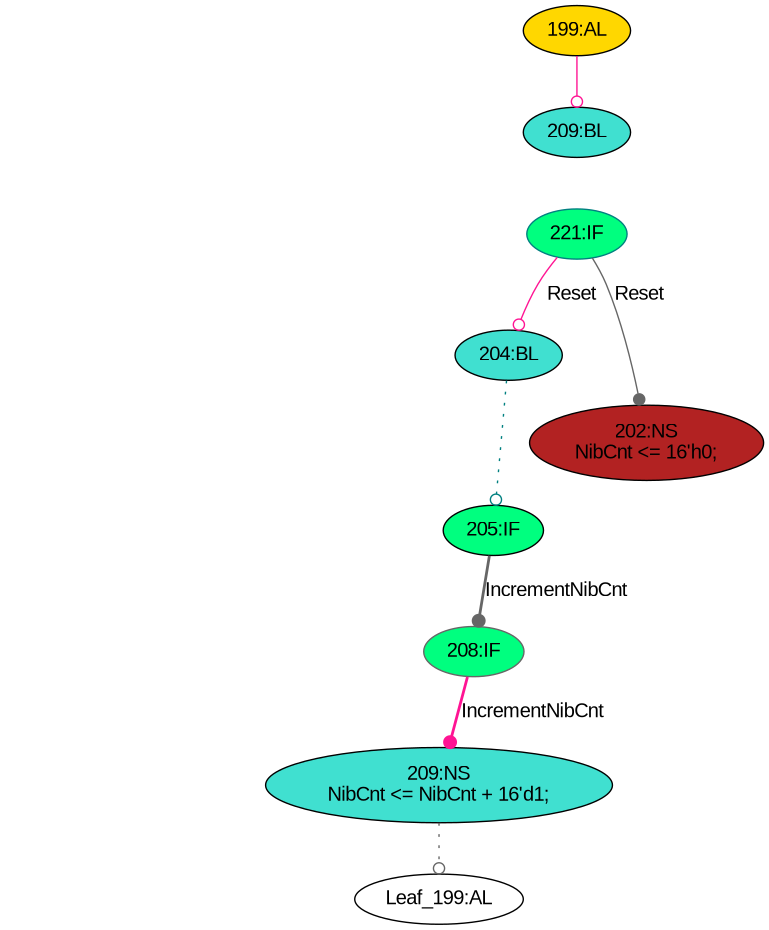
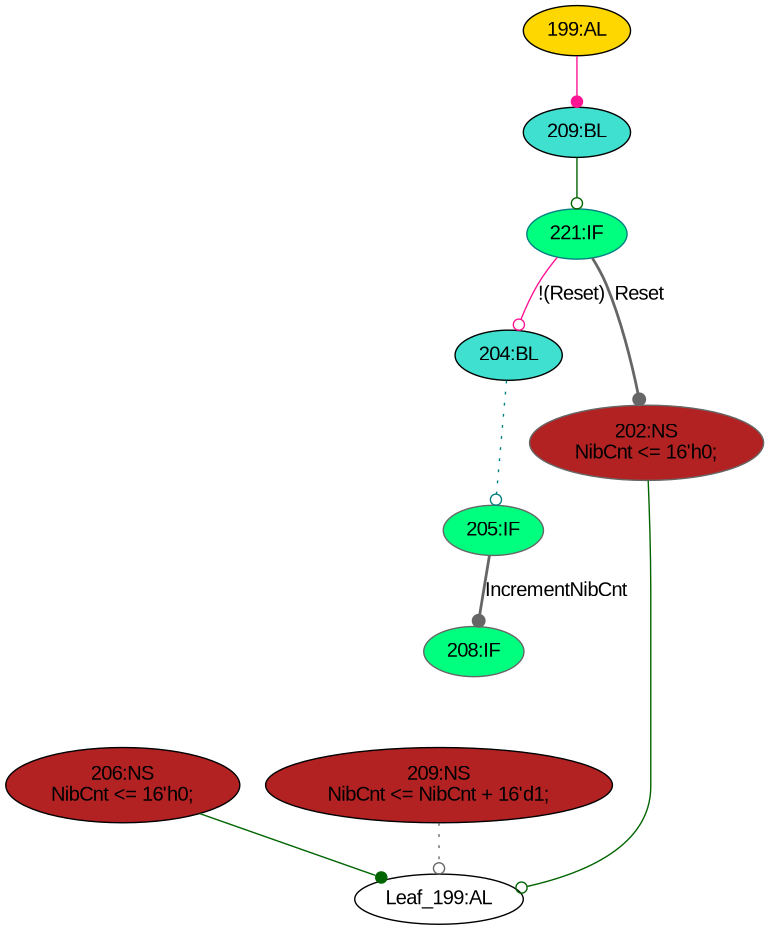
edge "199:AL" -> "209:BL": arrowhead odot -> dot
edge "209:BL" -> "221:IF": added
edge "221:IF" -> "204:BL": label "Reset" -> "!(Reset)"
edge "221:IF" -> "202:NS NibCnt <= 16'h0;": style solid -> bold
node "202:NS NibCnt <= 16'h0;": color black -> gray40
node "205:IF": color black -> gray40
edge "208:IF" -> "209:NS NibCnt <= NibCnt + 16'd1;": removed, label "IncrementNibCnt"
edge "202:NS NibCnt <= 16'h0;" -> "Leaf_199:AL": added
node "206:NS NibCnt <= 16'h0;": added
node "209:NS NibCnt <= NibCnt + 16'd1;": fillcolor turquoise -> firebrick
